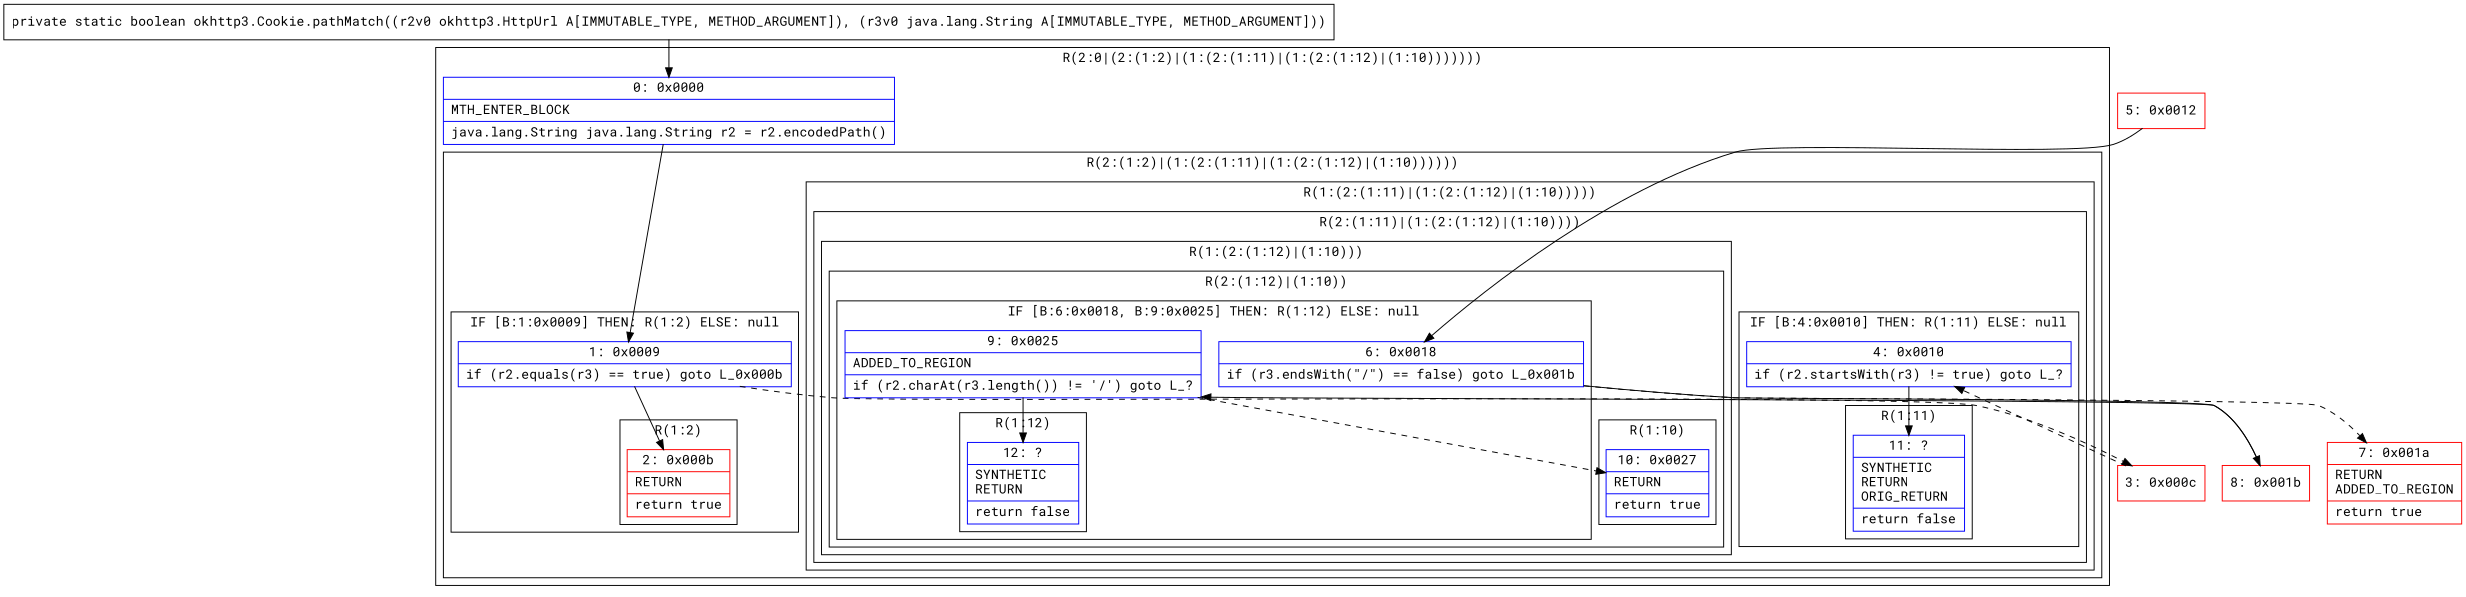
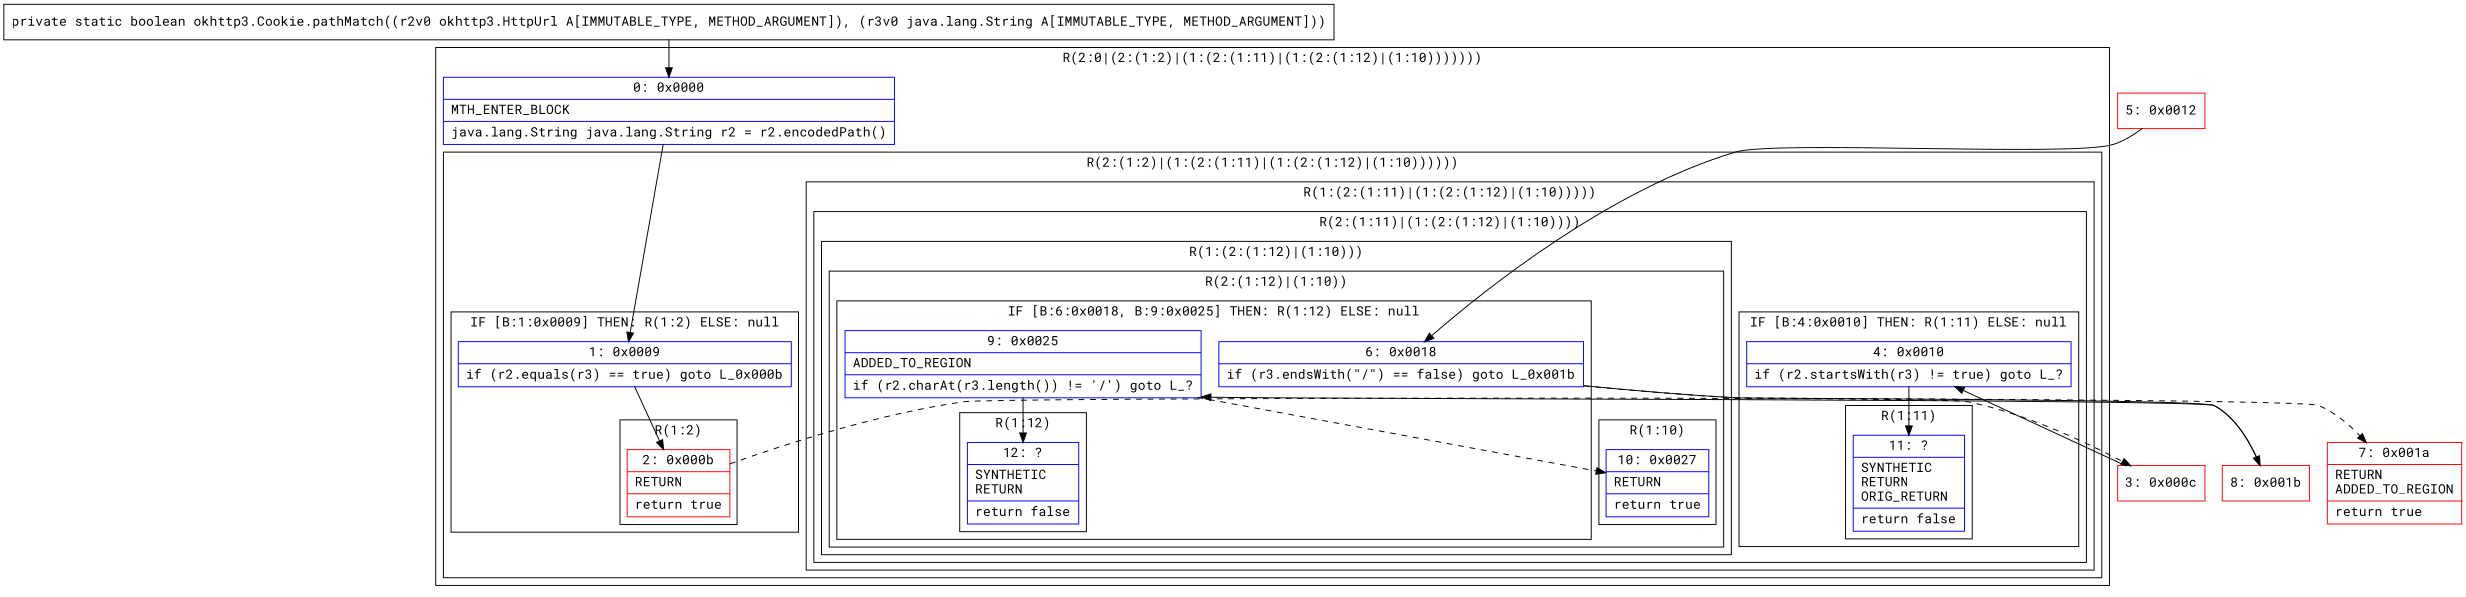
edge "1: 0x0009" -> "3: 0x000c": now "2: 0x000b" -> "3: 0x000c"
edge "3: 0x000c" -> "4: 0x0010": style dashed -> solid
